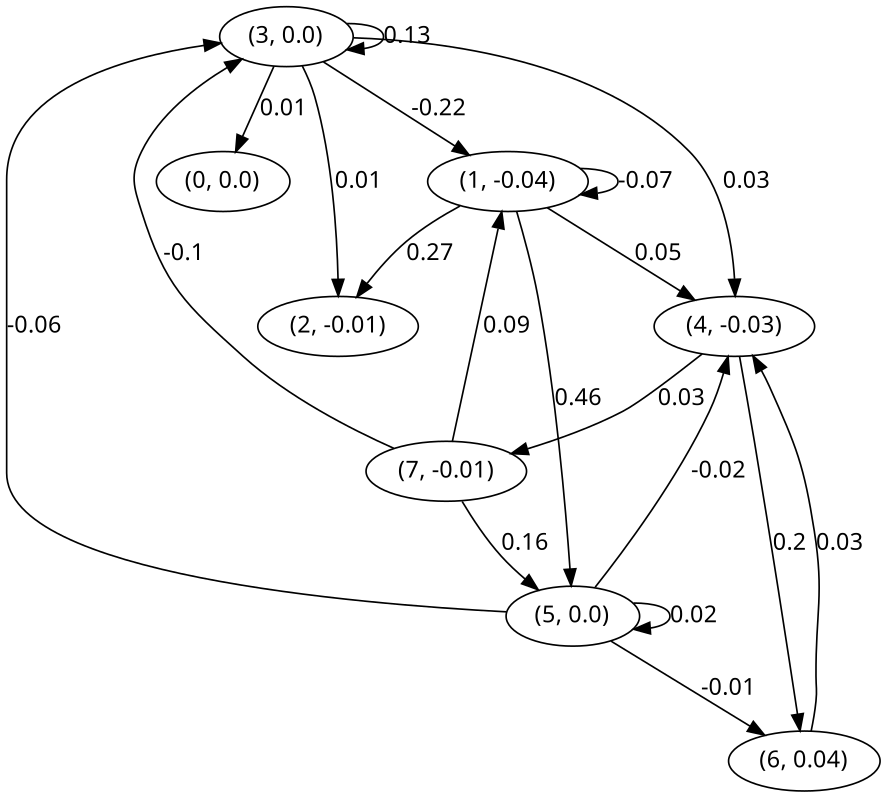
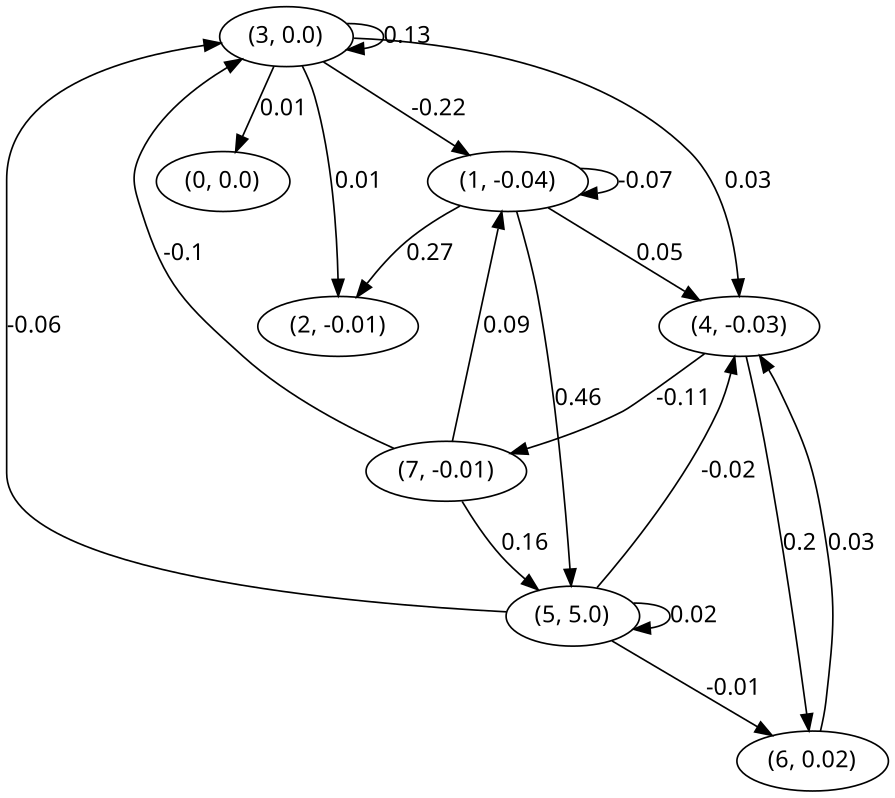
edge "(4, -0.03)" -> "(7, -0.01)": label "0.03" -> "-0.11"
node "(5, 0.0)": label "(5, 0.0)" -> "(5, 5.0)"
node "(6, 0.04)": label "(6, 0.04)" -> "(6, 0.02)"
